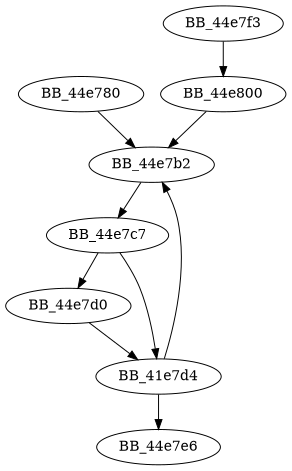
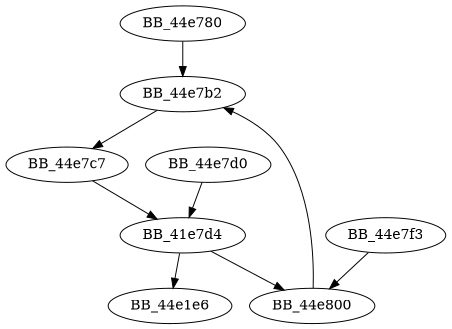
edge "BB_44e7c7" -> "BB_44e7d0": removed
edge "BB_41e7d4" -> "BB_44e7b2": now "BB_41e7d4" -> "BB_44e800"
node "BB_44e7e6": label "BB_44e7e6" -> "BB_44e1e6"
